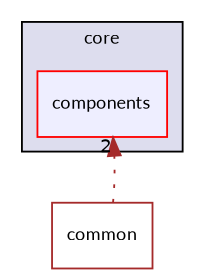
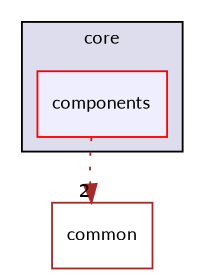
edge "common" -> "components": reversed
